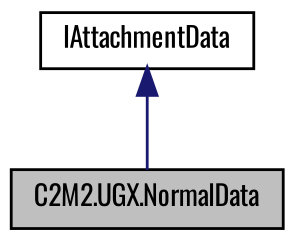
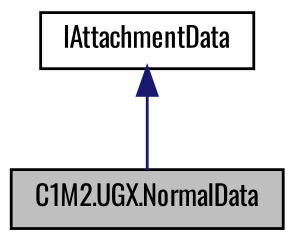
node "C2M2.UGX.NormalData": label "C2M2.UGX.NormalData" -> "C1M2.UGX.NormalData"
